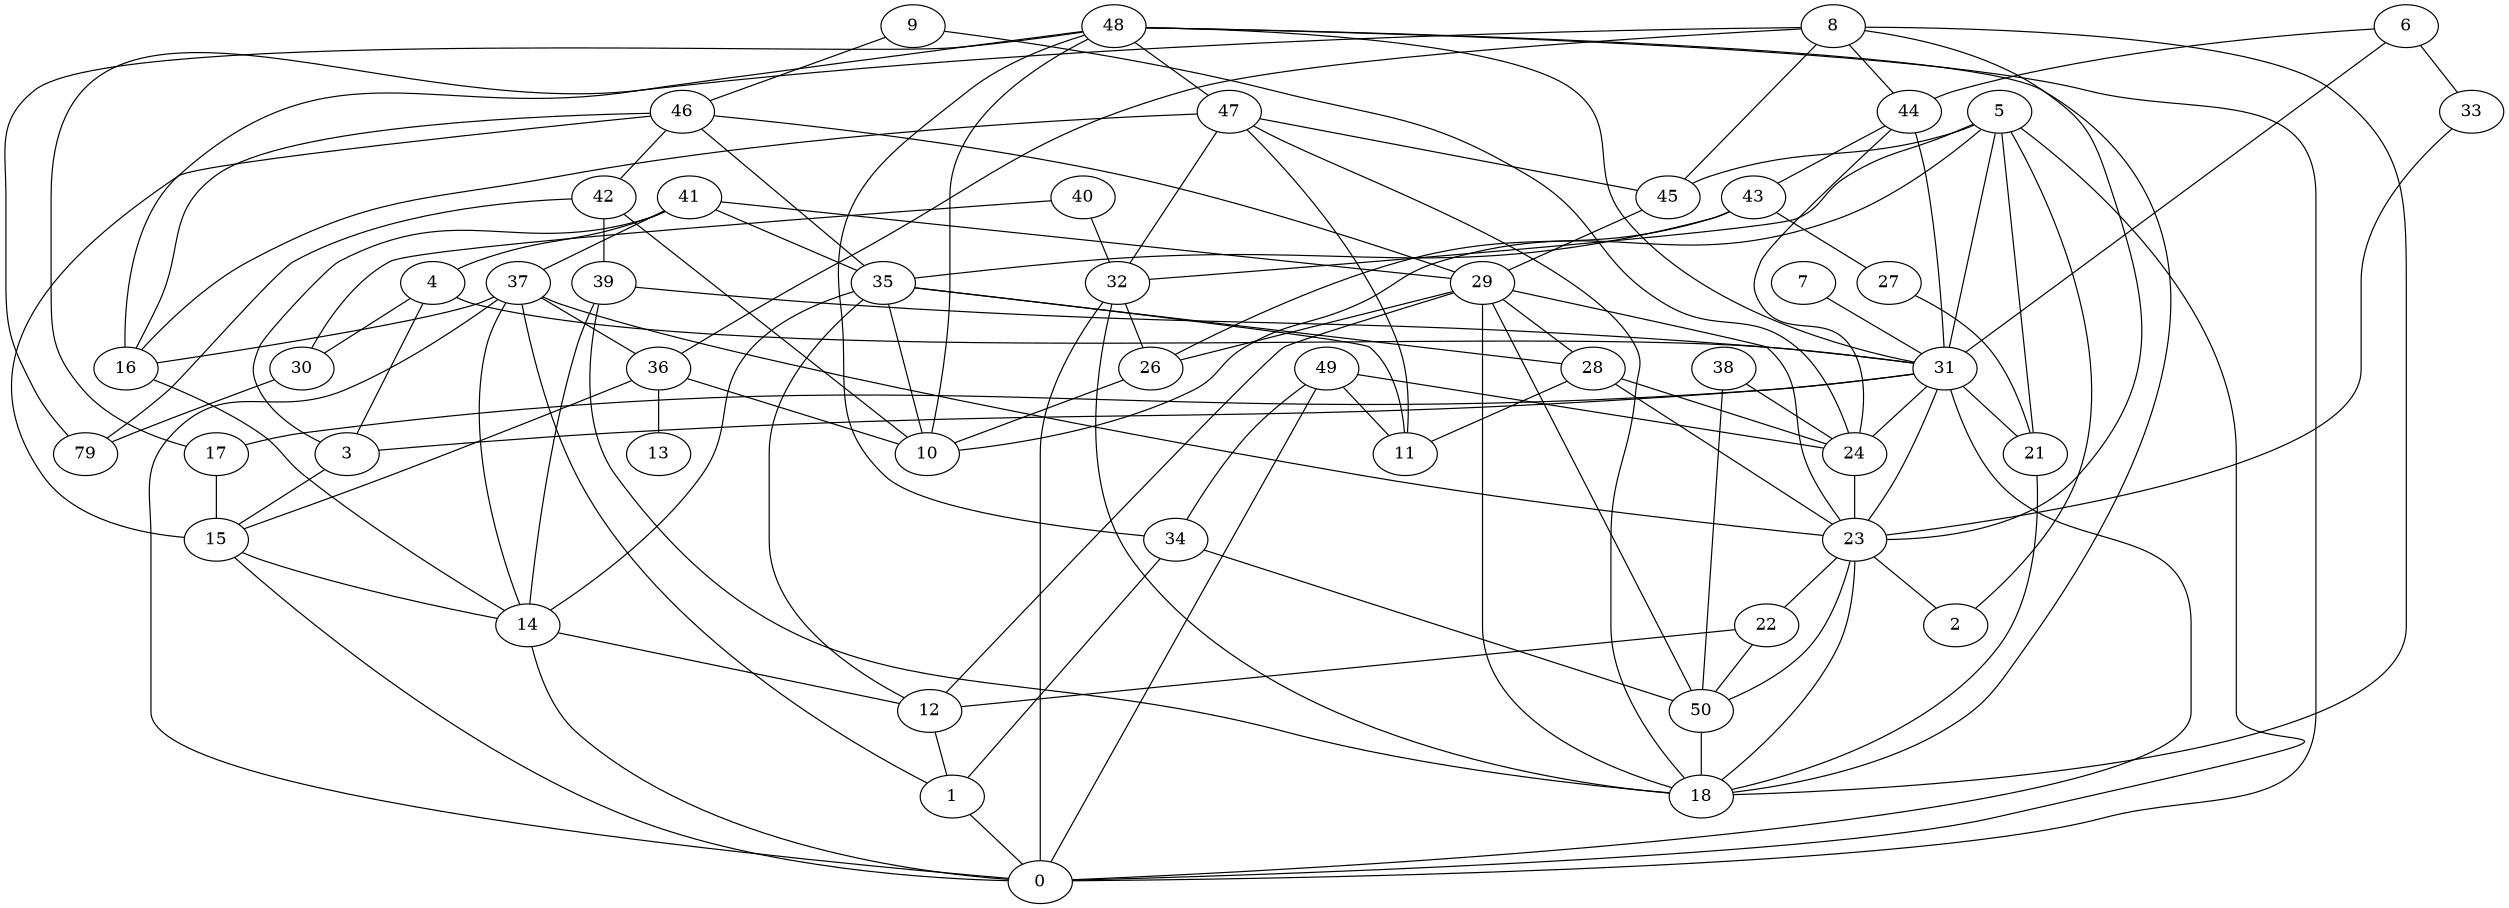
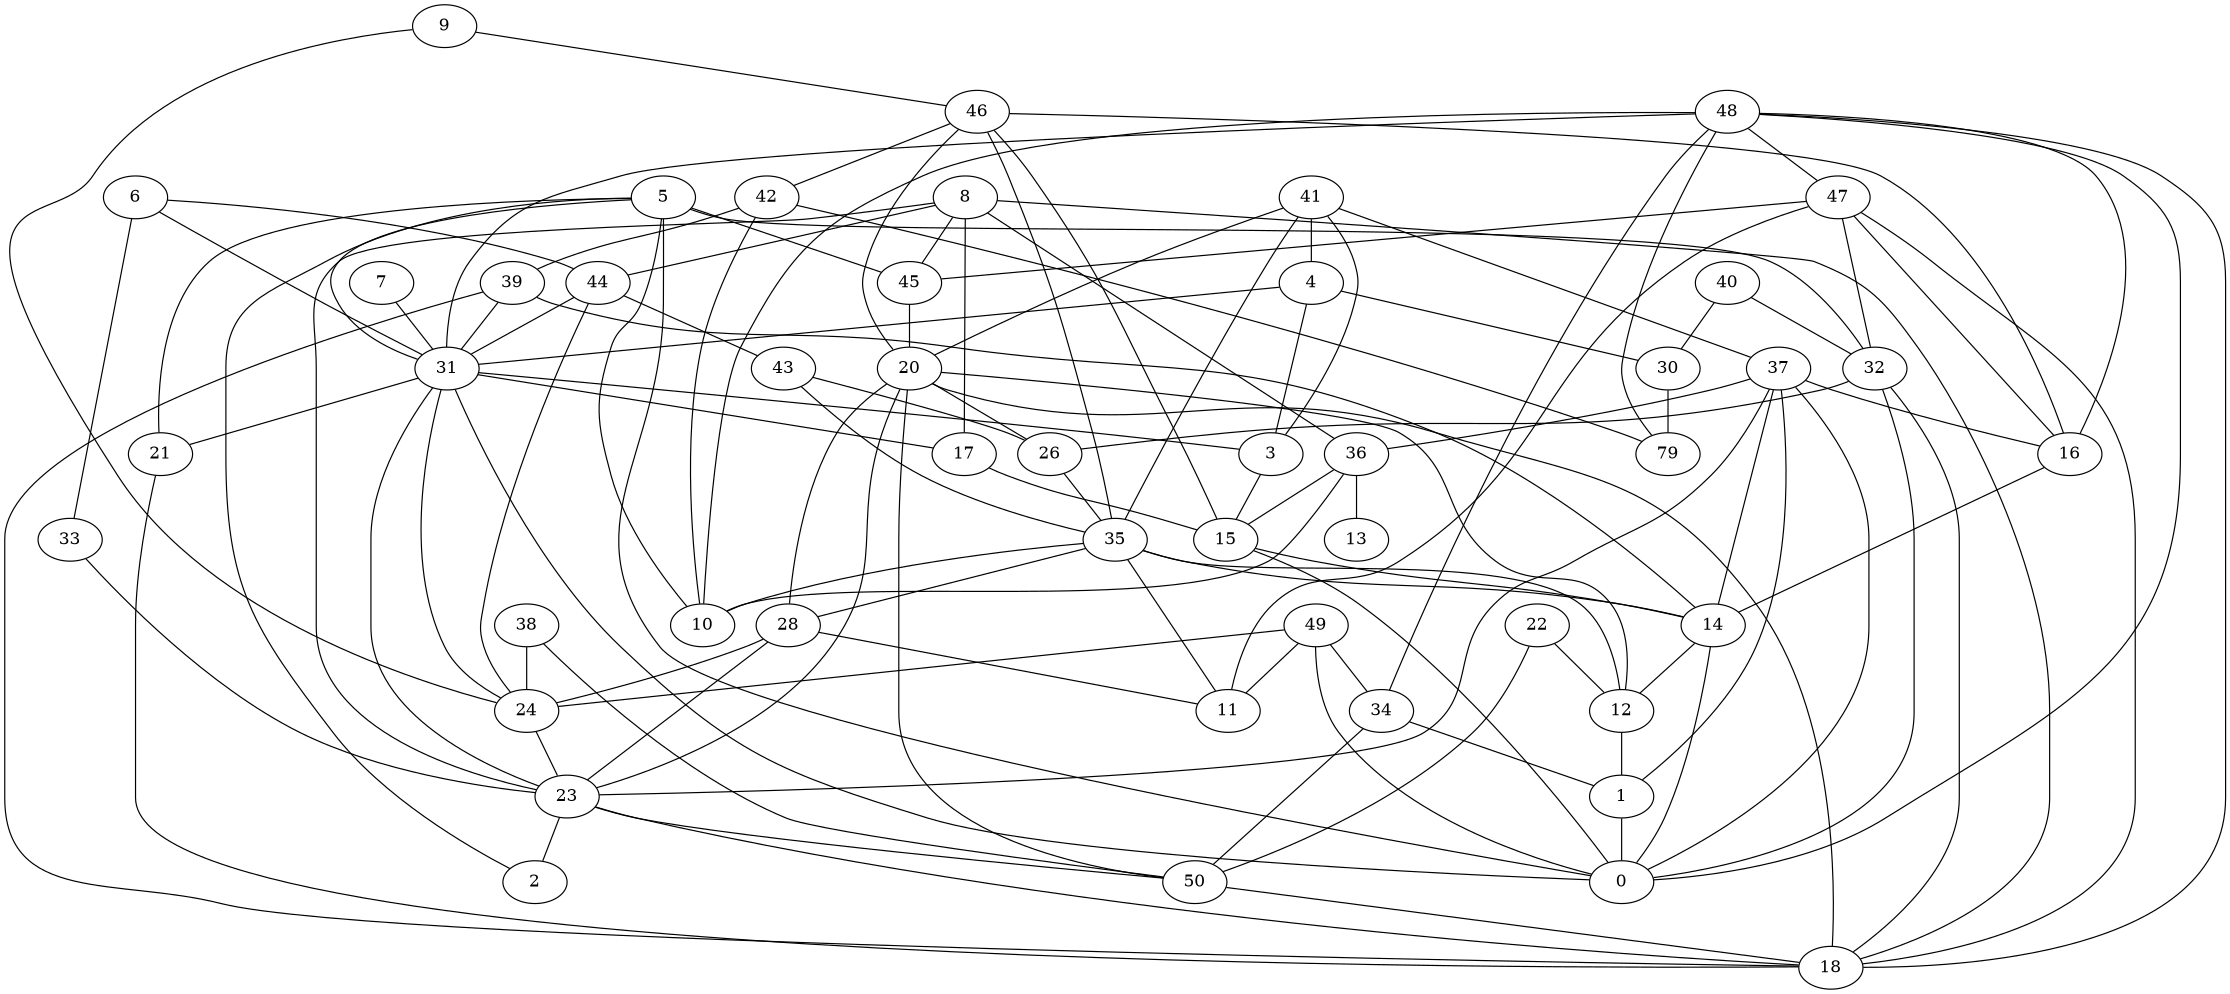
node "29": label "29" -> "20"
node "27": removed
edge "26" -- "10": now "26" -- "35"
edge "23" -- "22": removed
